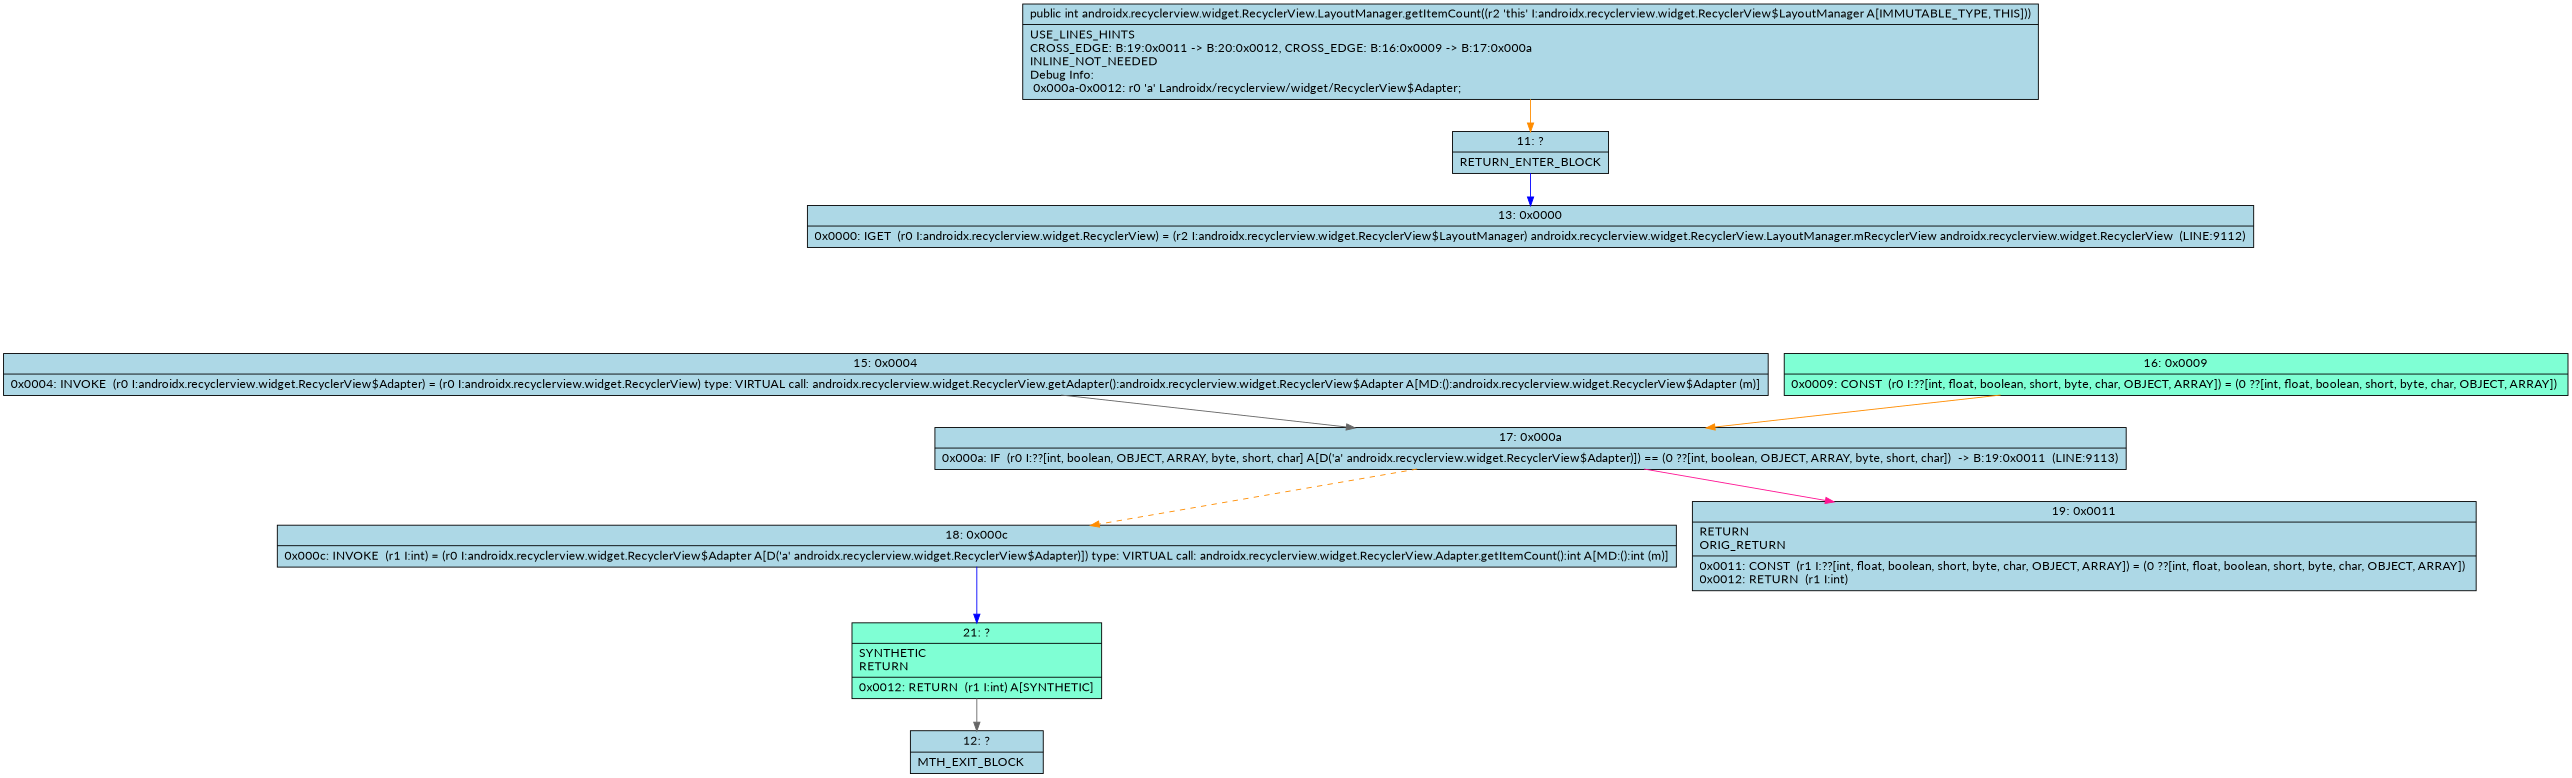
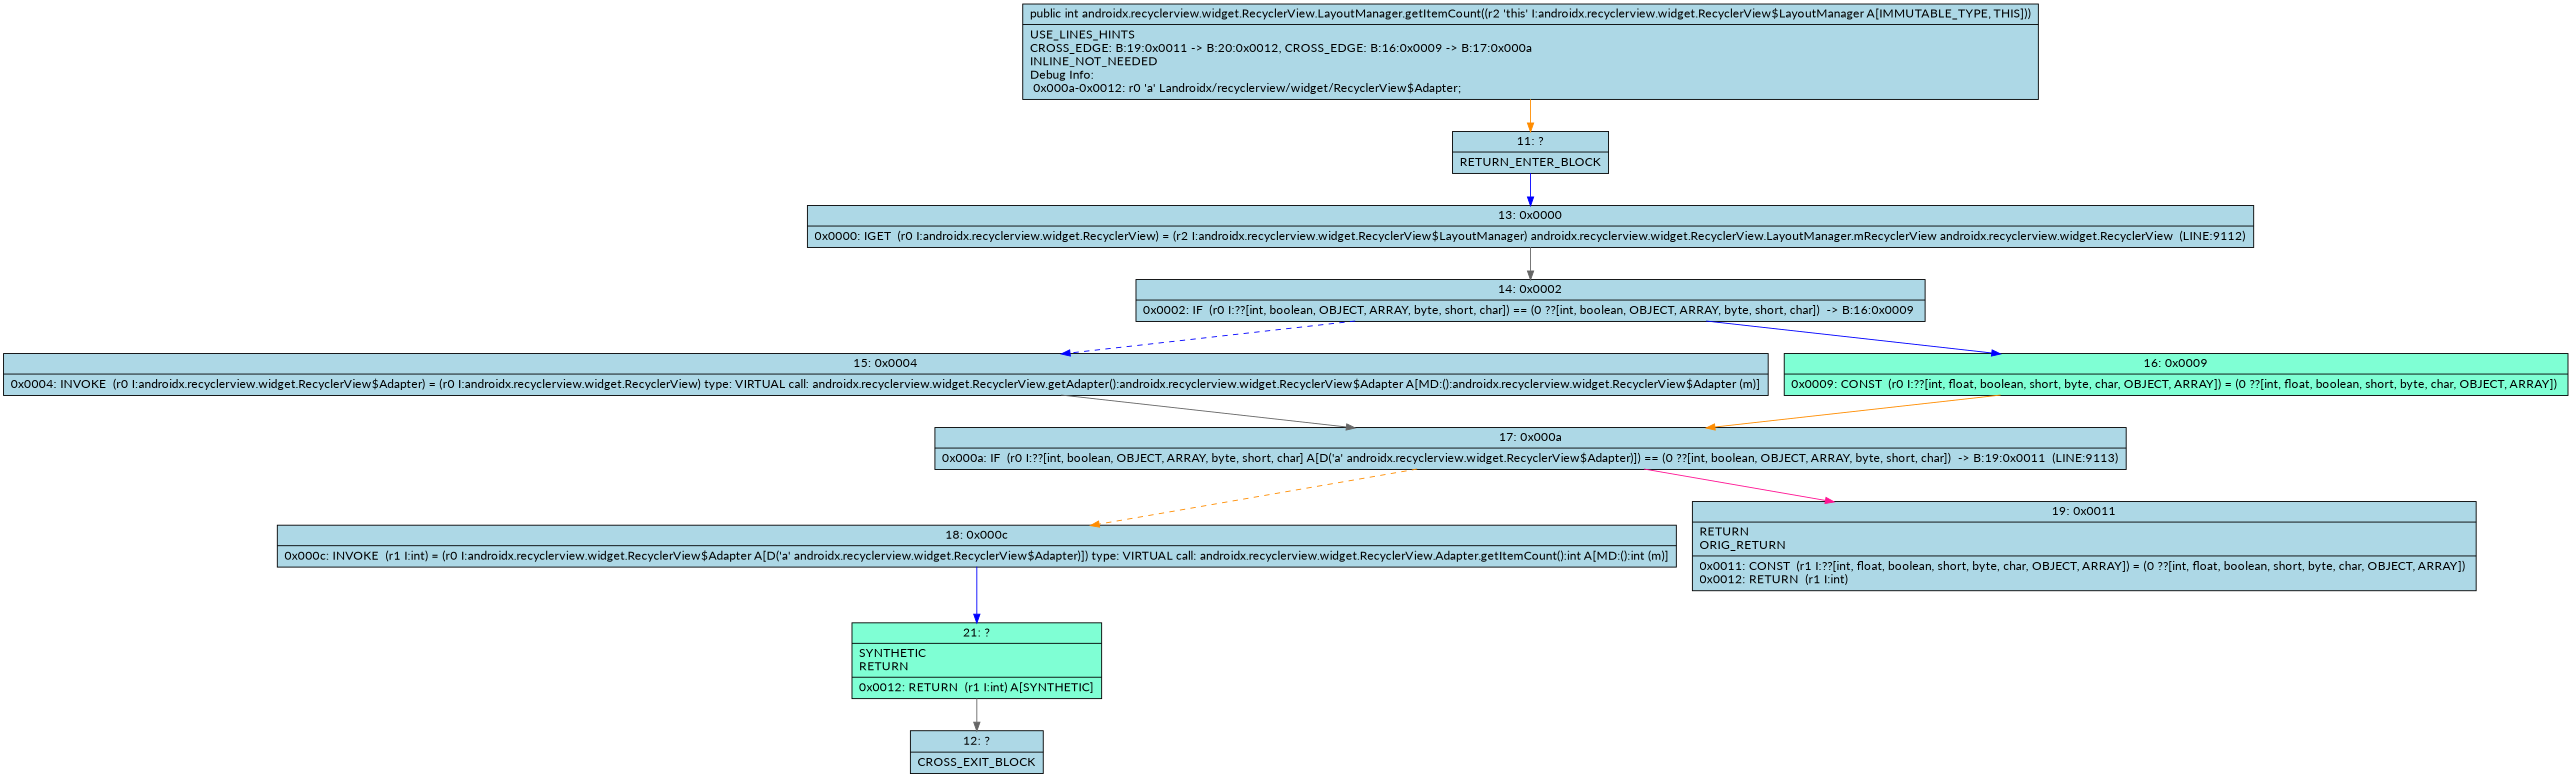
node "14: 0x0002": added
node "12: ?": text "MTH_EXIT_BLOCK" -> "CROSS_EXIT_BLOCK"
